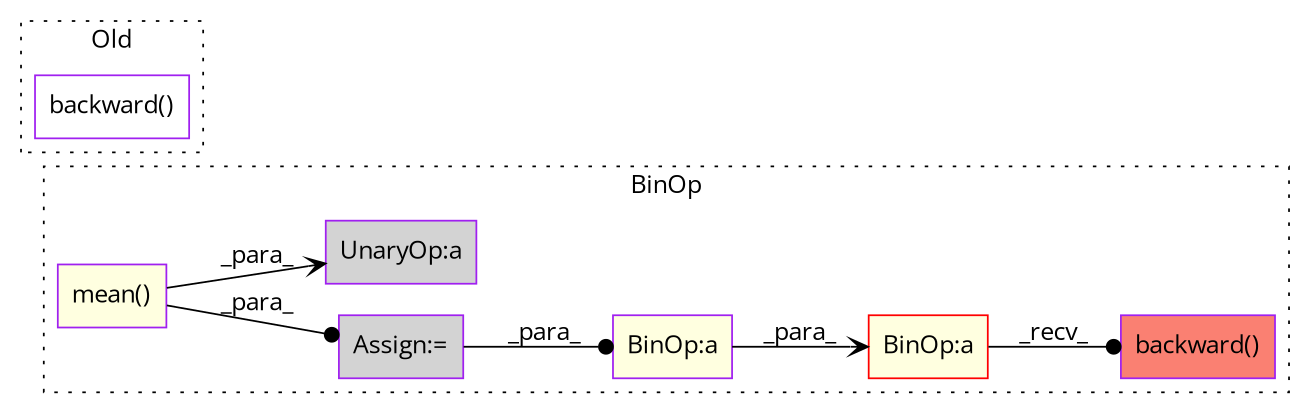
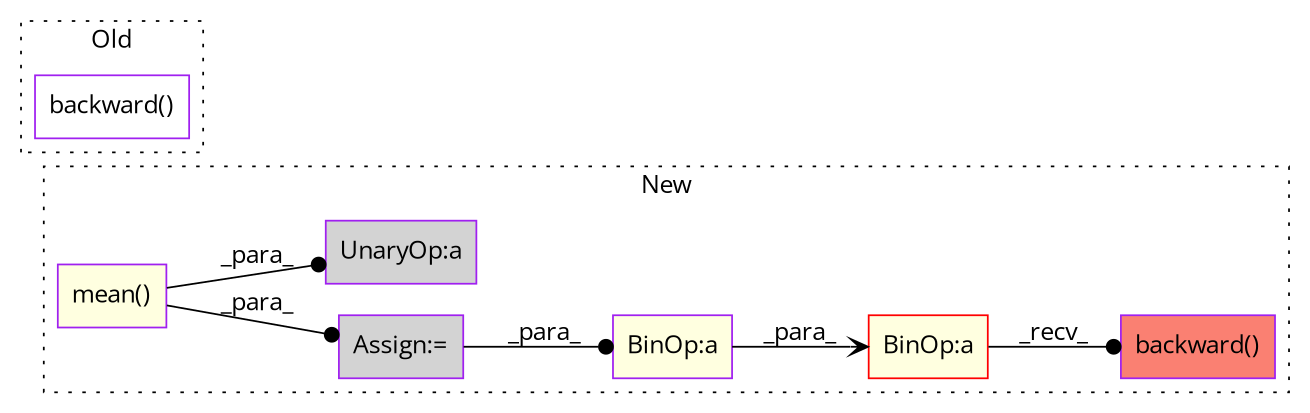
cluster "BinOp": label "BinOp" -> "New"
edge "mean()" -> "UnaryOp:a": arrowhead vee -> dot
